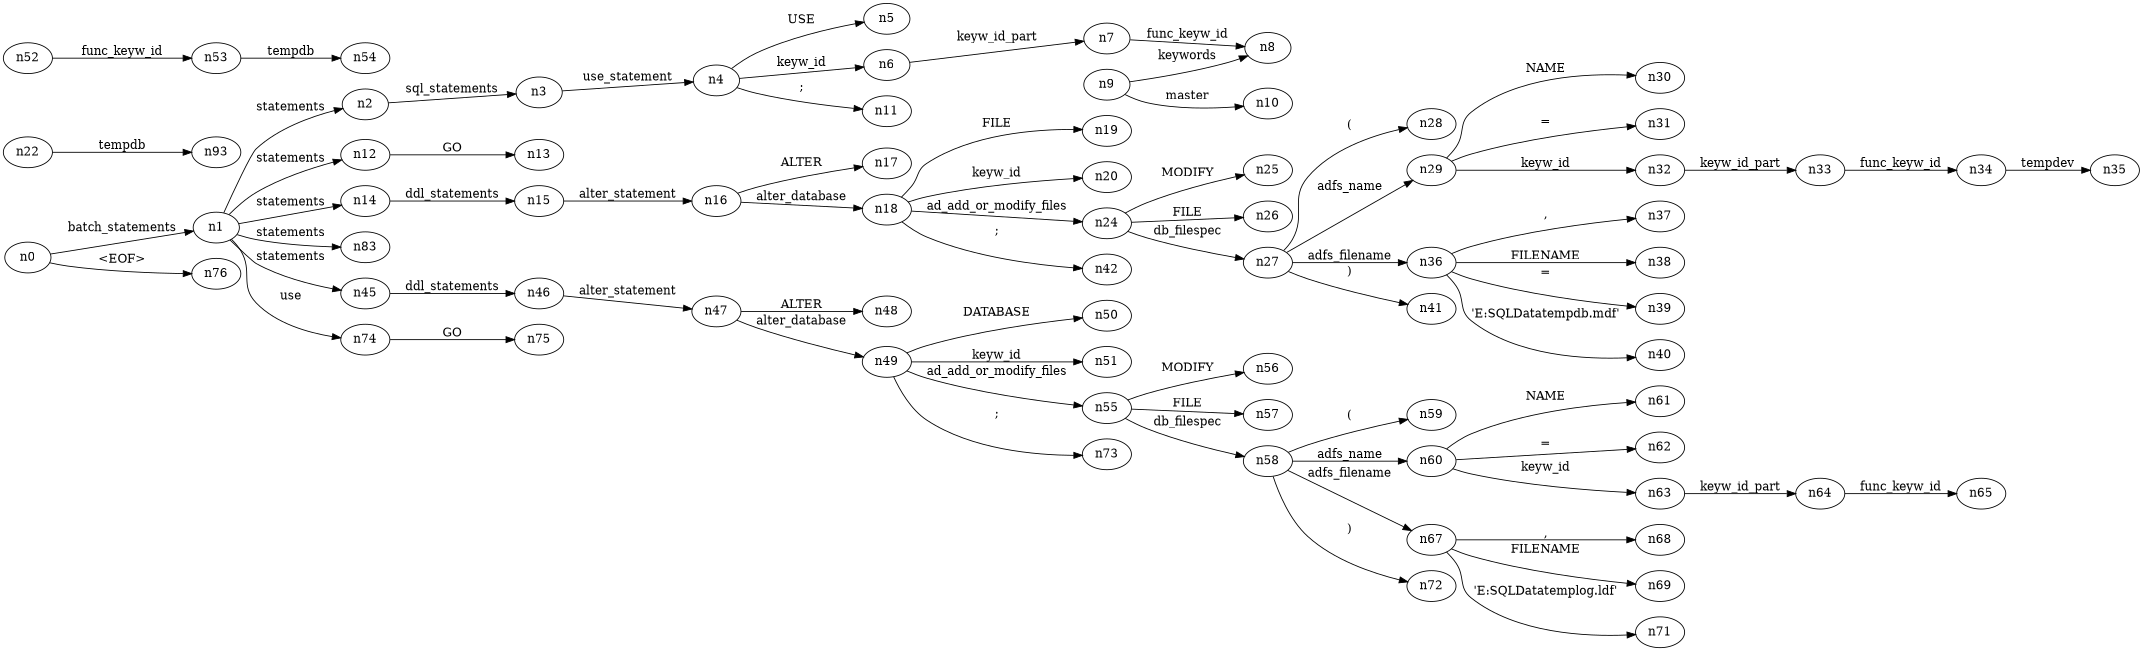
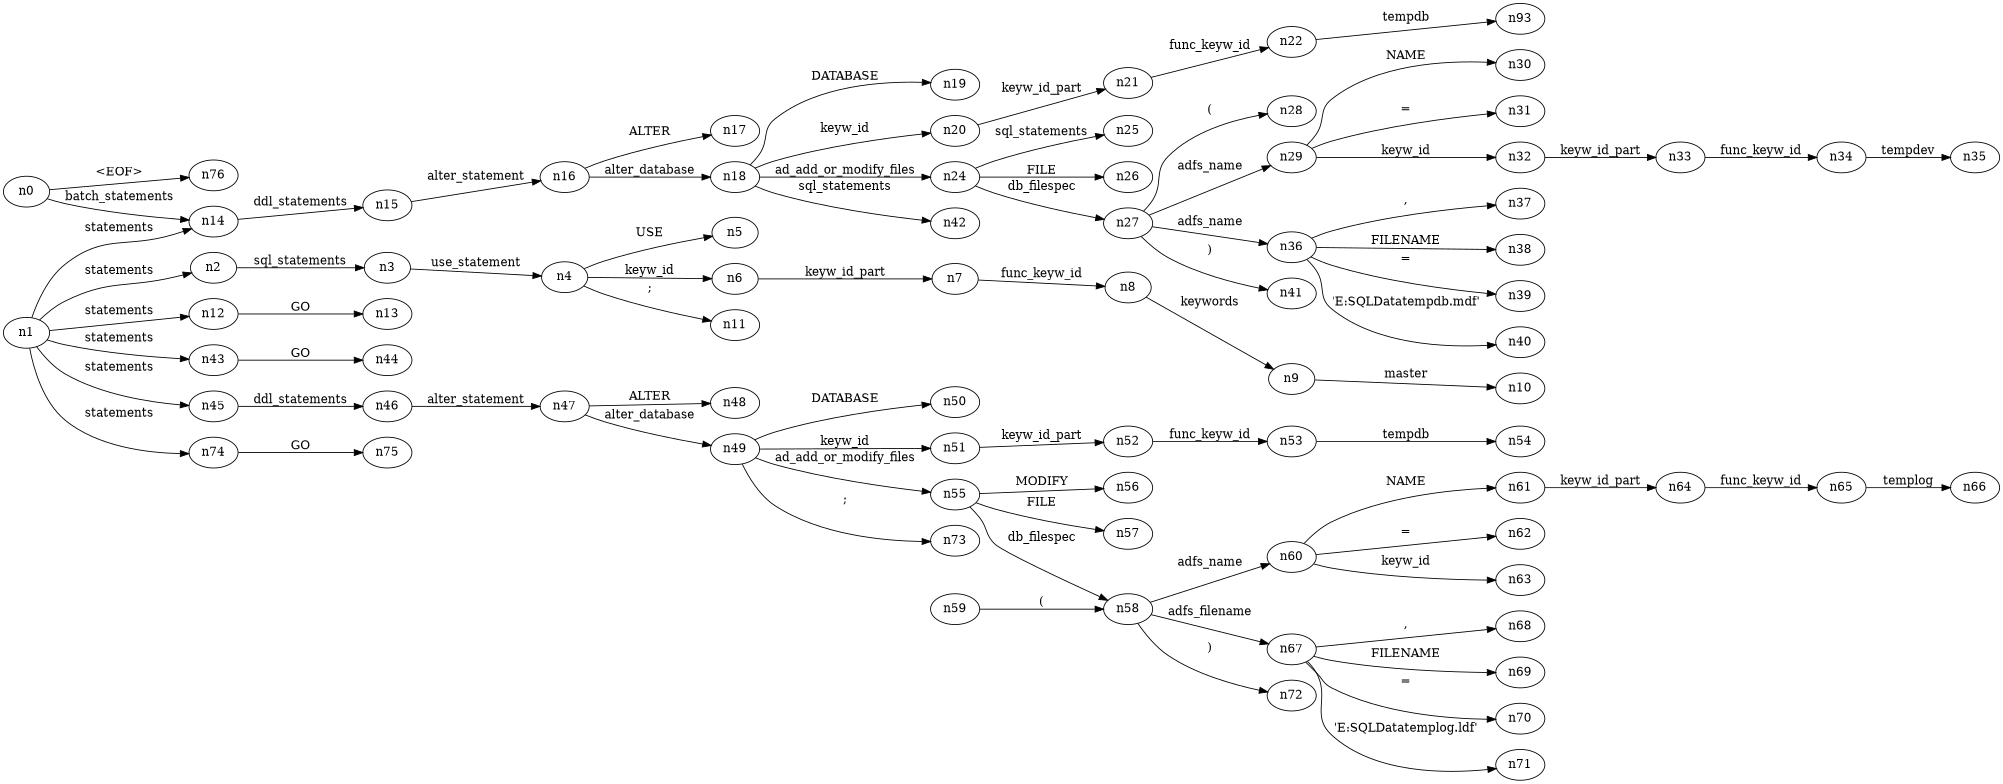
edge "n9" -> "n8": reversed
node "n21": added
edge "n18" -> "n19": label "FILE" -> "DATABASE"
edge "n24" -> "n25": label "MODIFY" -> "sql_statements"
edge "n18" -> "n42": label ";" -> "sql_statements"
edge "n0" -> "n1": now "n0" -> "n14"
node "n83": label "n83" -> "n43"
edge "n27" -> "n36": label "adfs_filename" -> "adfs_name"
edge "n1" -> "n74": label "use" -> "statements"
node "n44": added
edge "n58" -> "n59": reversed
edge "n51" -> "n52": added, label "keyw_id_part"
node "n66": added
edge "n63" -> "n64": now "n61" -> "n64"
node "n70": added
